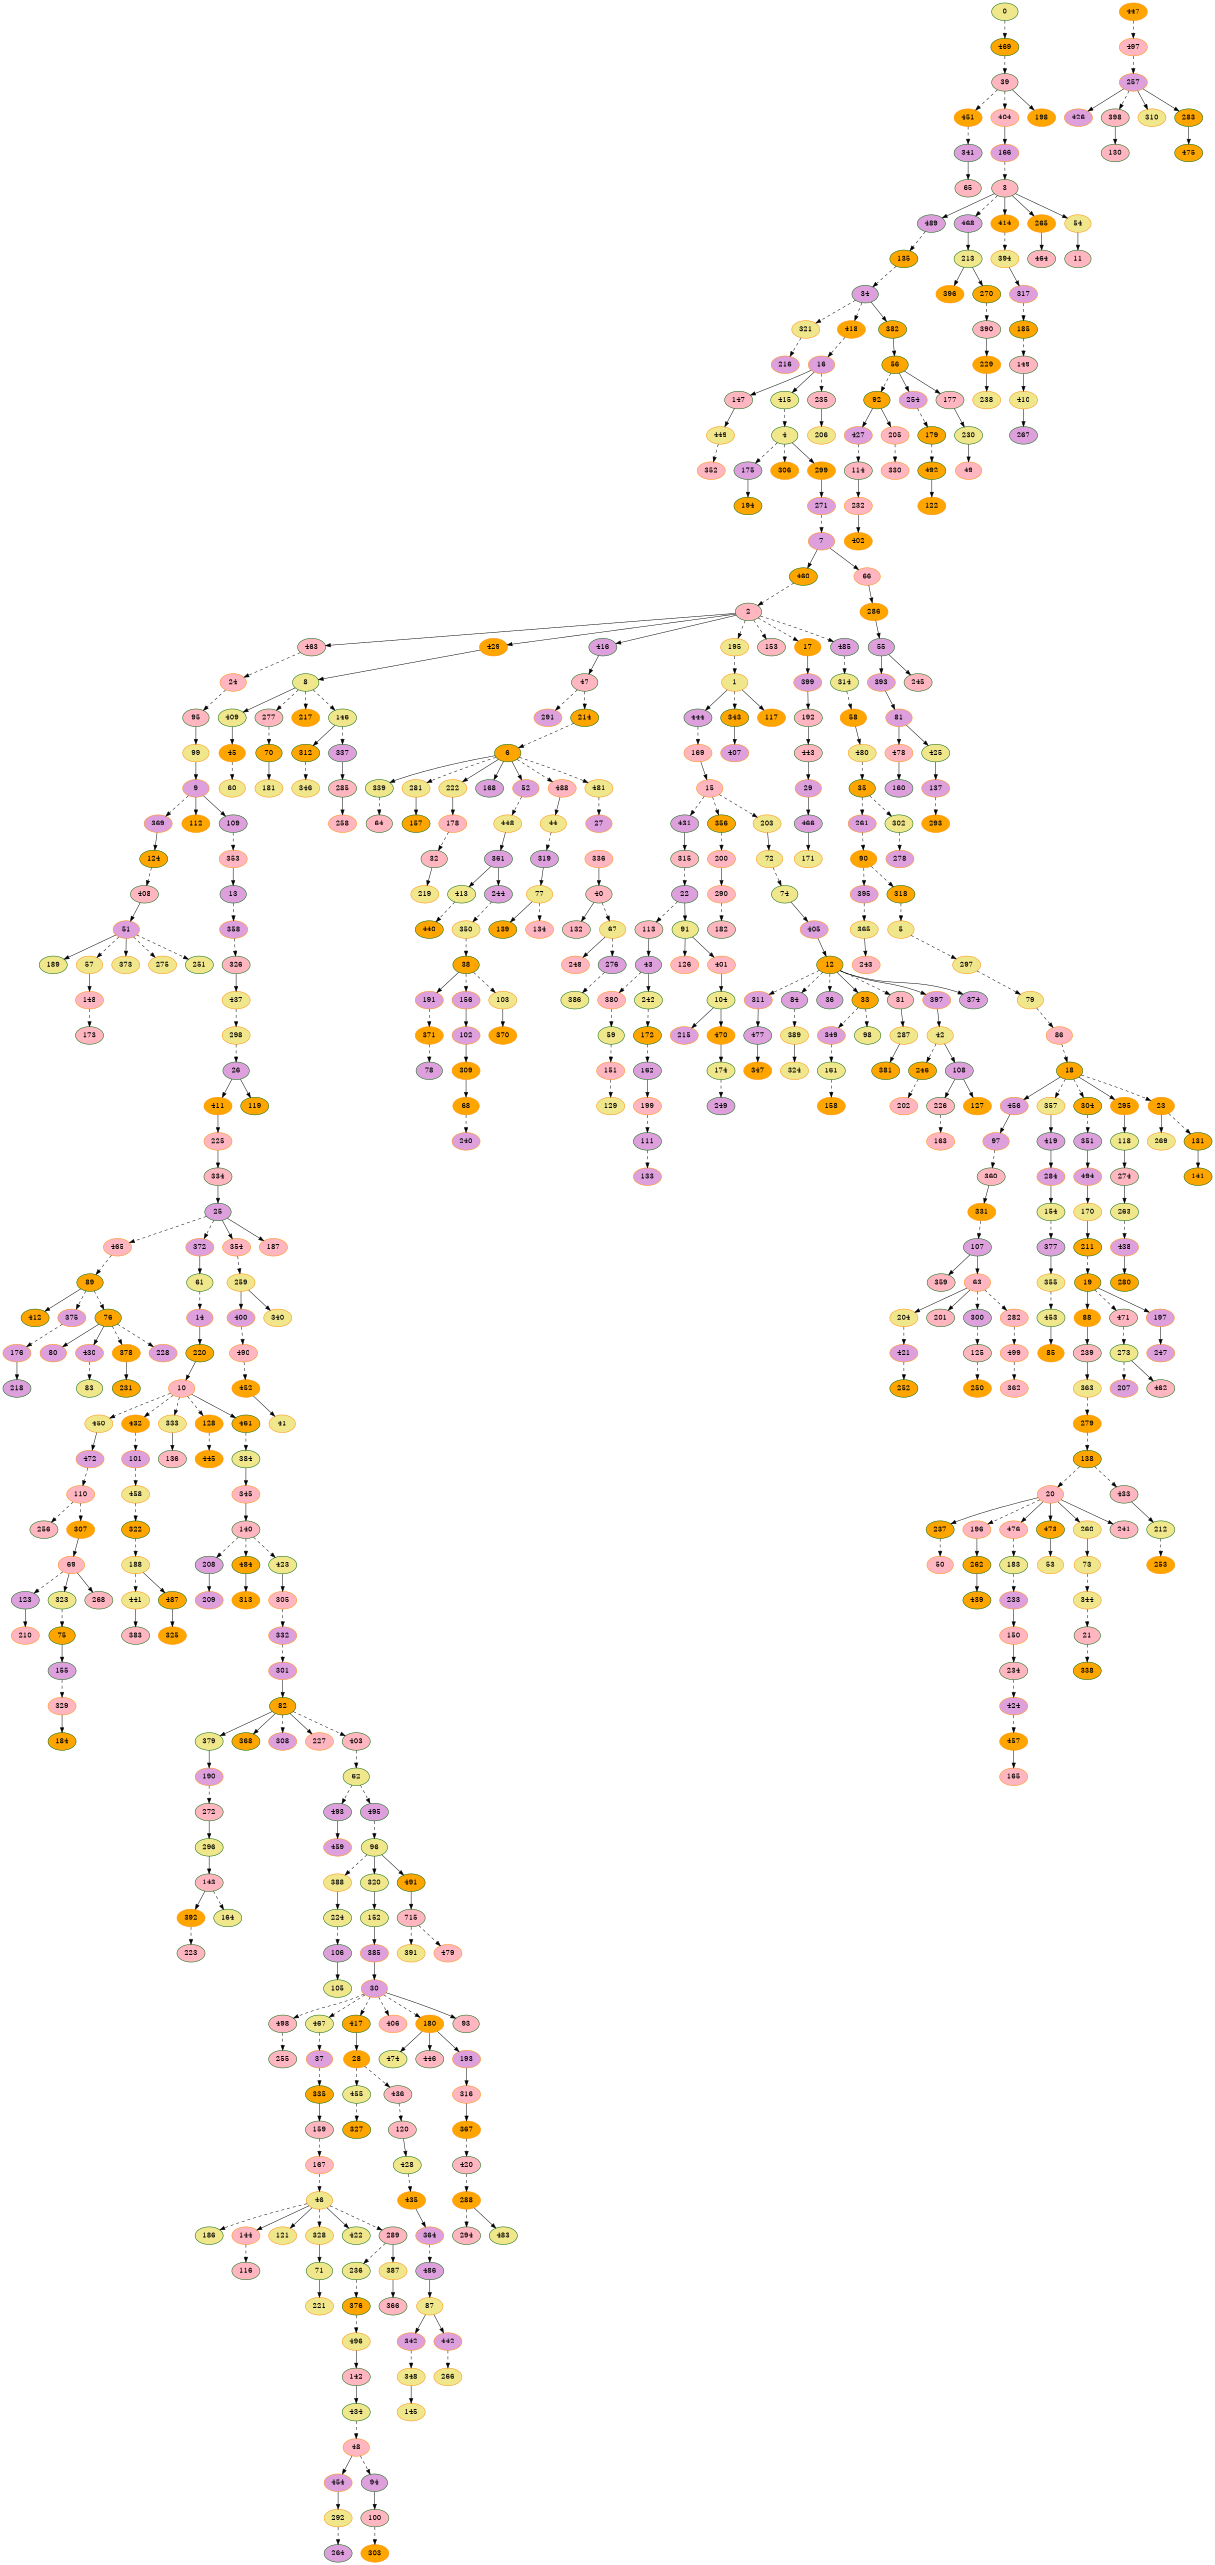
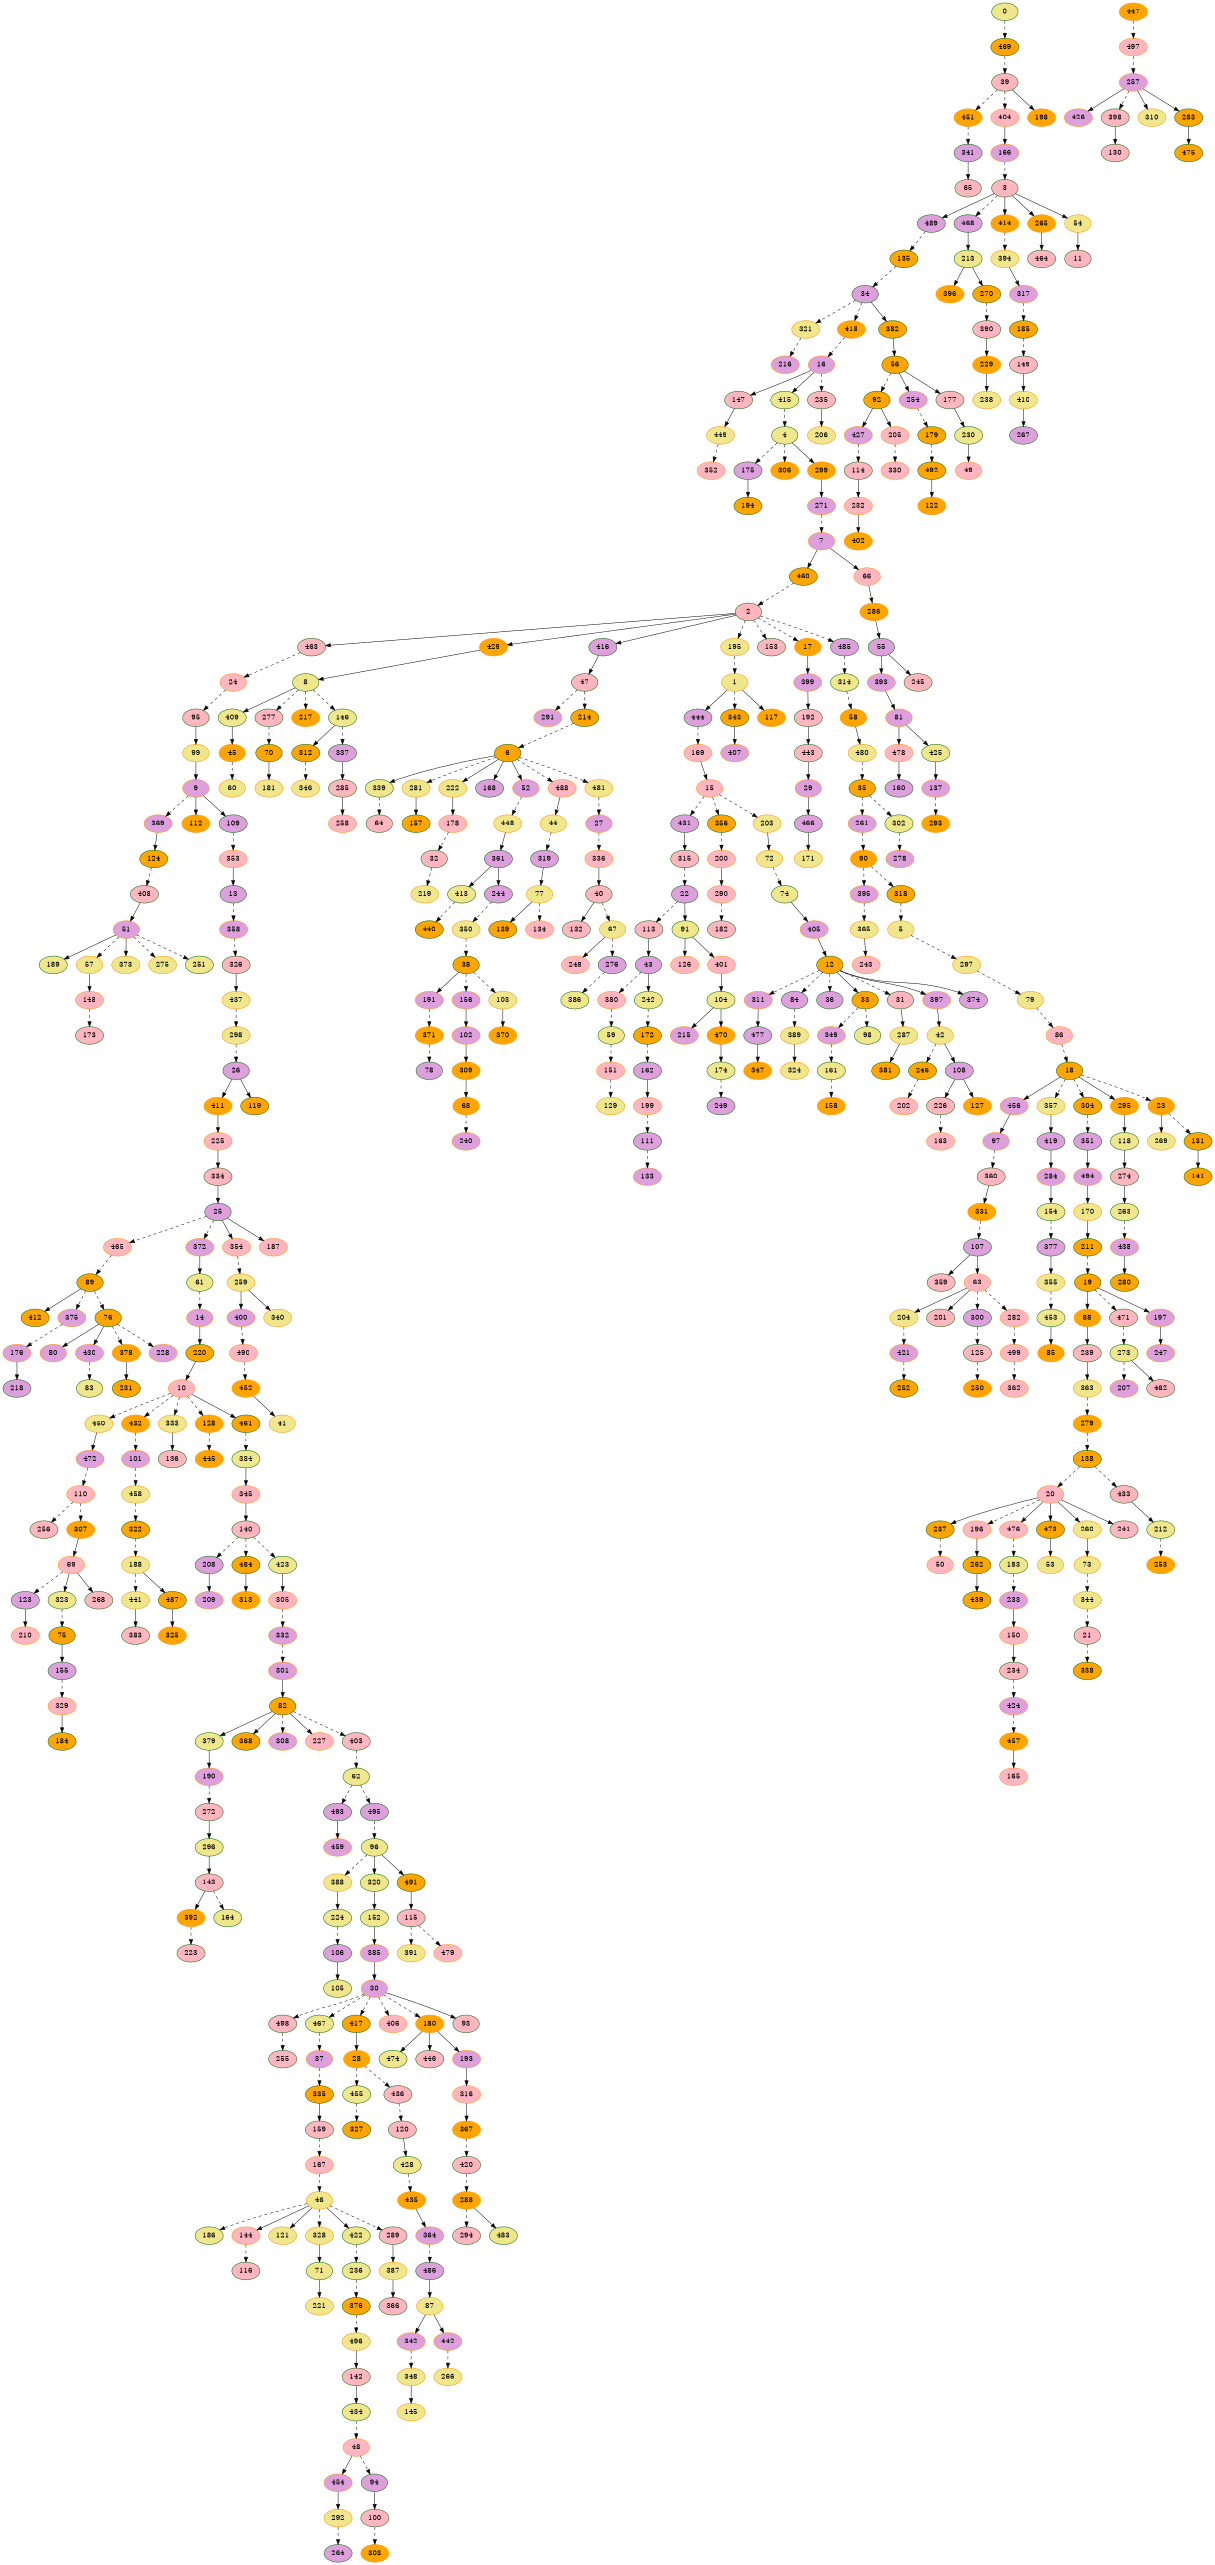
edge "27" -> "336": added
edge "32" -> "219": style solid -> dashed
node "715": label "715" -> "115"
edge "289" -> "236": now "422" -> "236"
